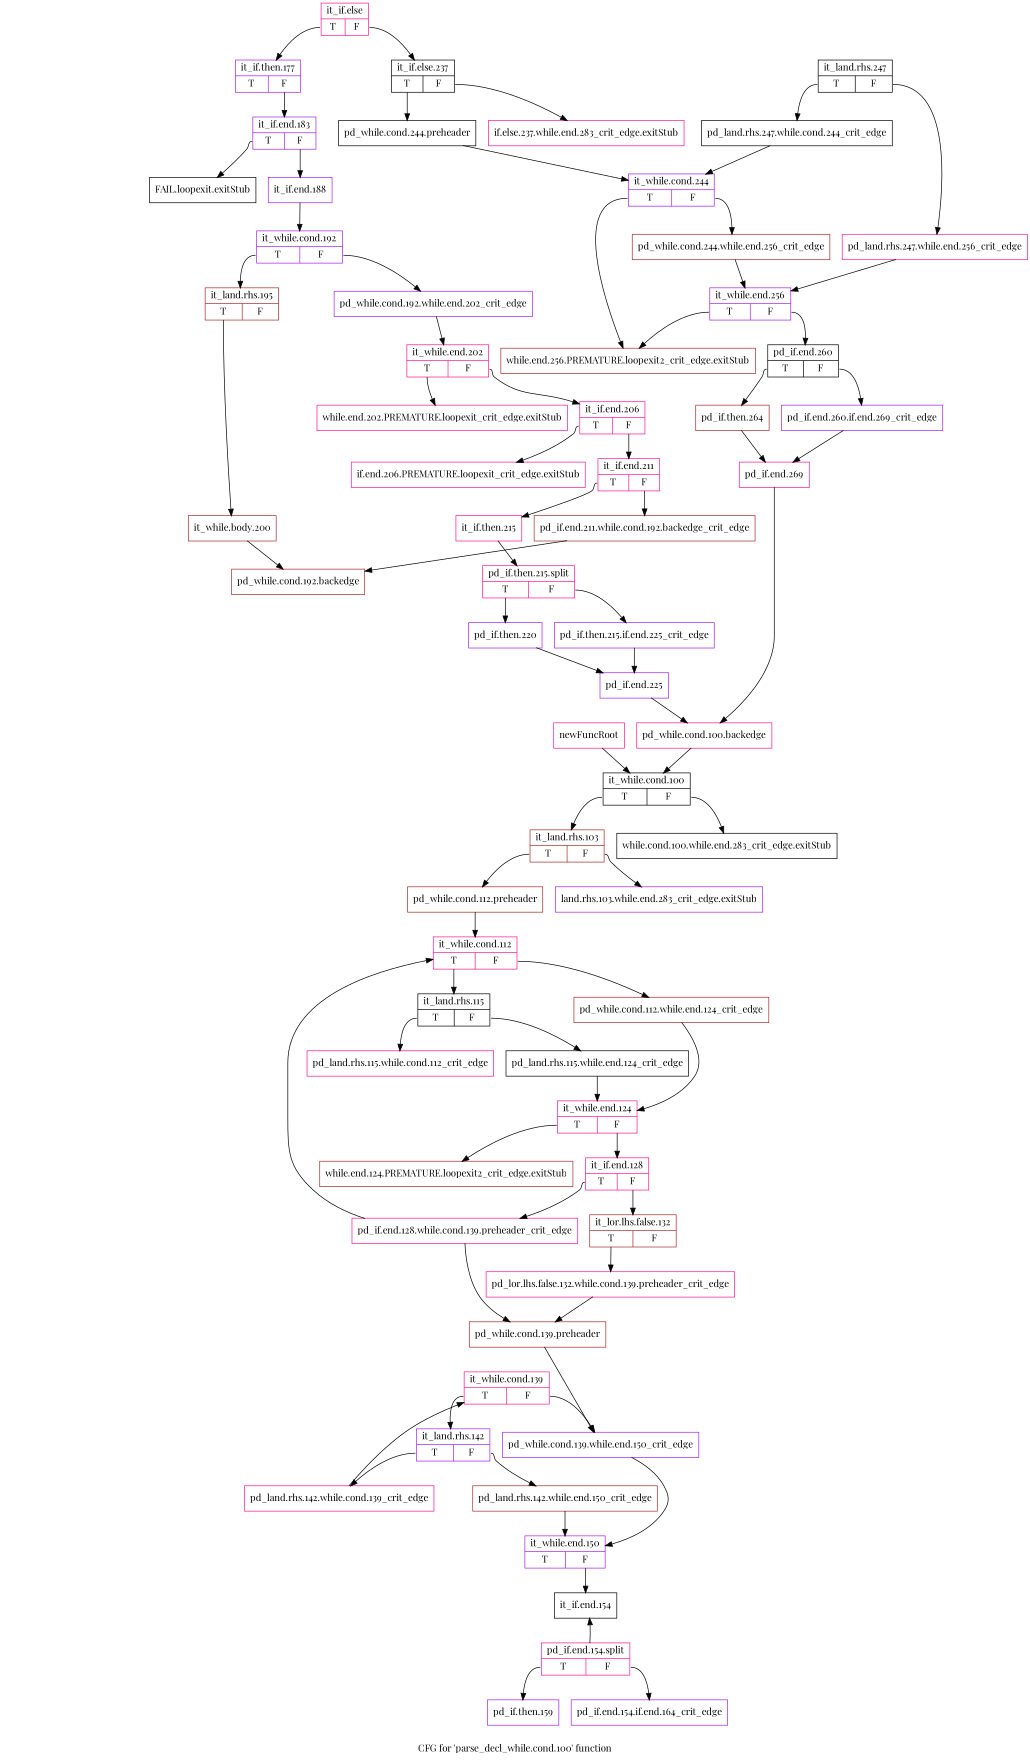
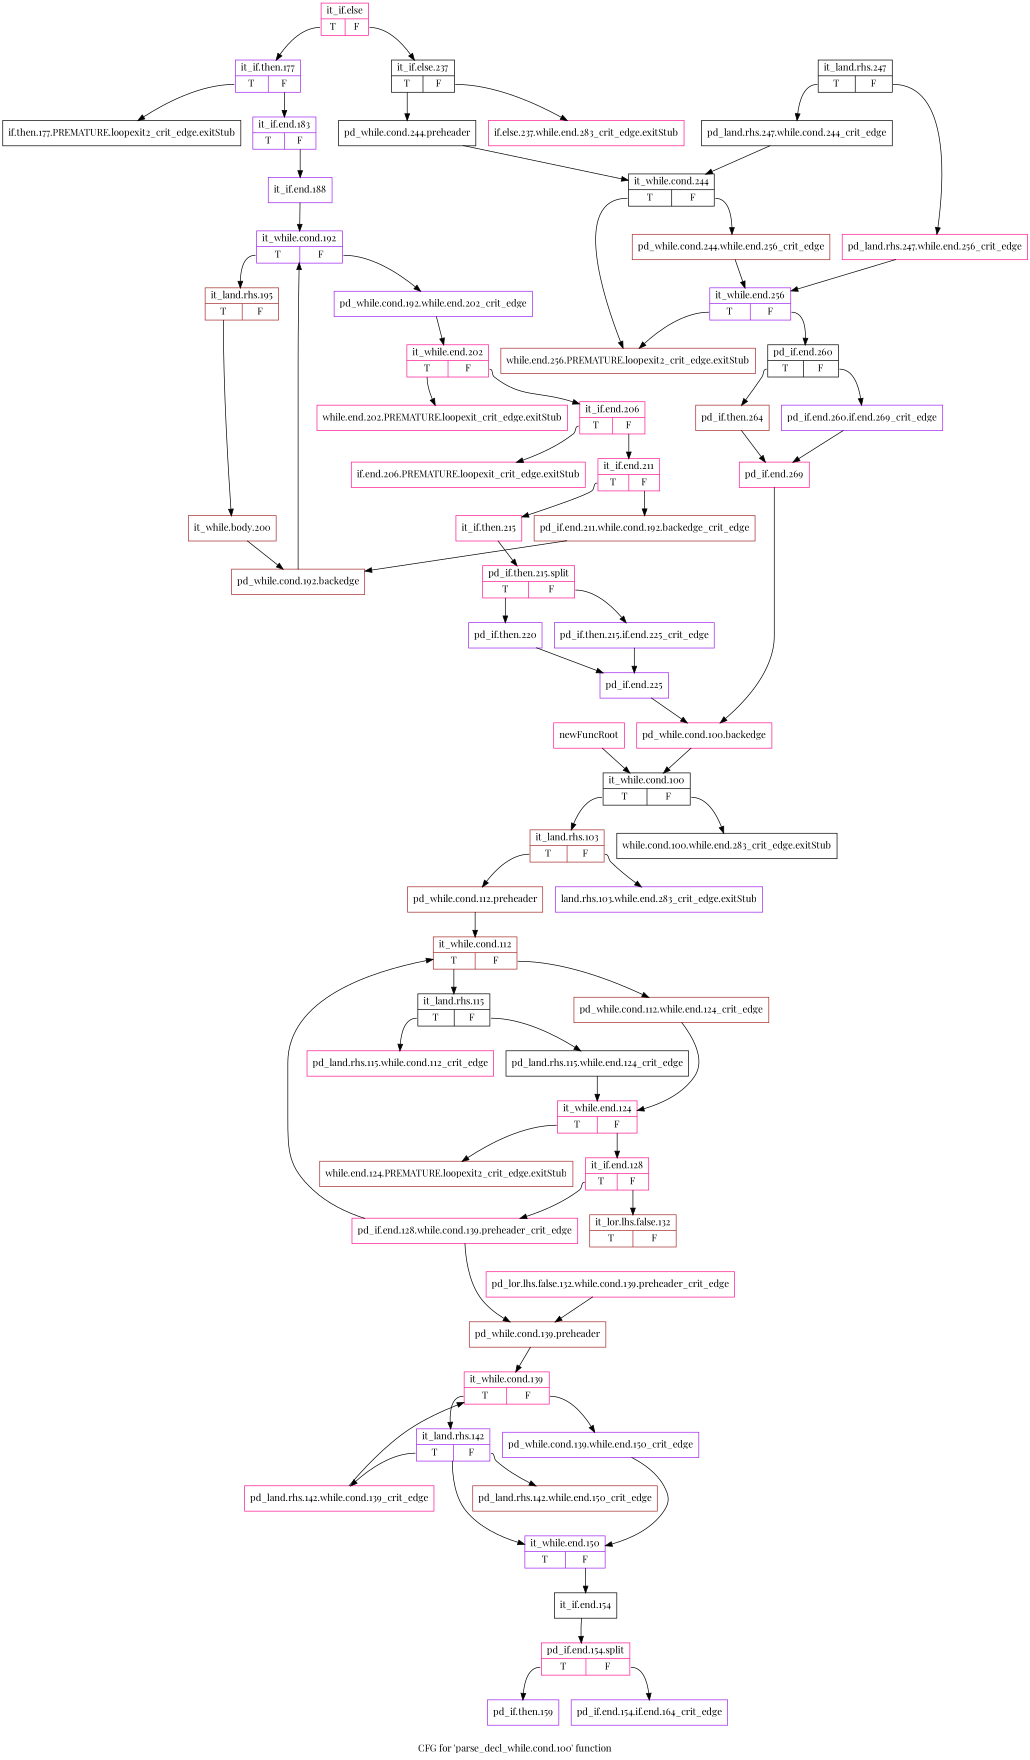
node "if.then.177.PREMATURE.loopexit2_crit_edge.exitStub": added
node "FAIL.loopexit.exitStub": removed
node "it_while.cond.244": color purple -> black
edge "pd_while.cond.192.backedge" -> "it_while.cond.192": added
node "it_while.cond.112": color deeppink -> brown
edge "it_lor.lhs.false.132" -> "pd_lor.lhs.false.132.while.cond.139.preheader_crit_edge": removed
edge "pd_while.cond.139.preheader" -> "pd_while.cond.139.while.end.150_crit_edge": now "pd_while.cond.139.preheader" -> "it_while.cond.139"
edge "pd_land.rhs.142.while.end.150_crit_edge" -> "it_while.end.150": now "it_land.rhs.142" -> "it_while.end.150"
edge "pd_if.end.154.split" -> "it_if.end.154": reversed
